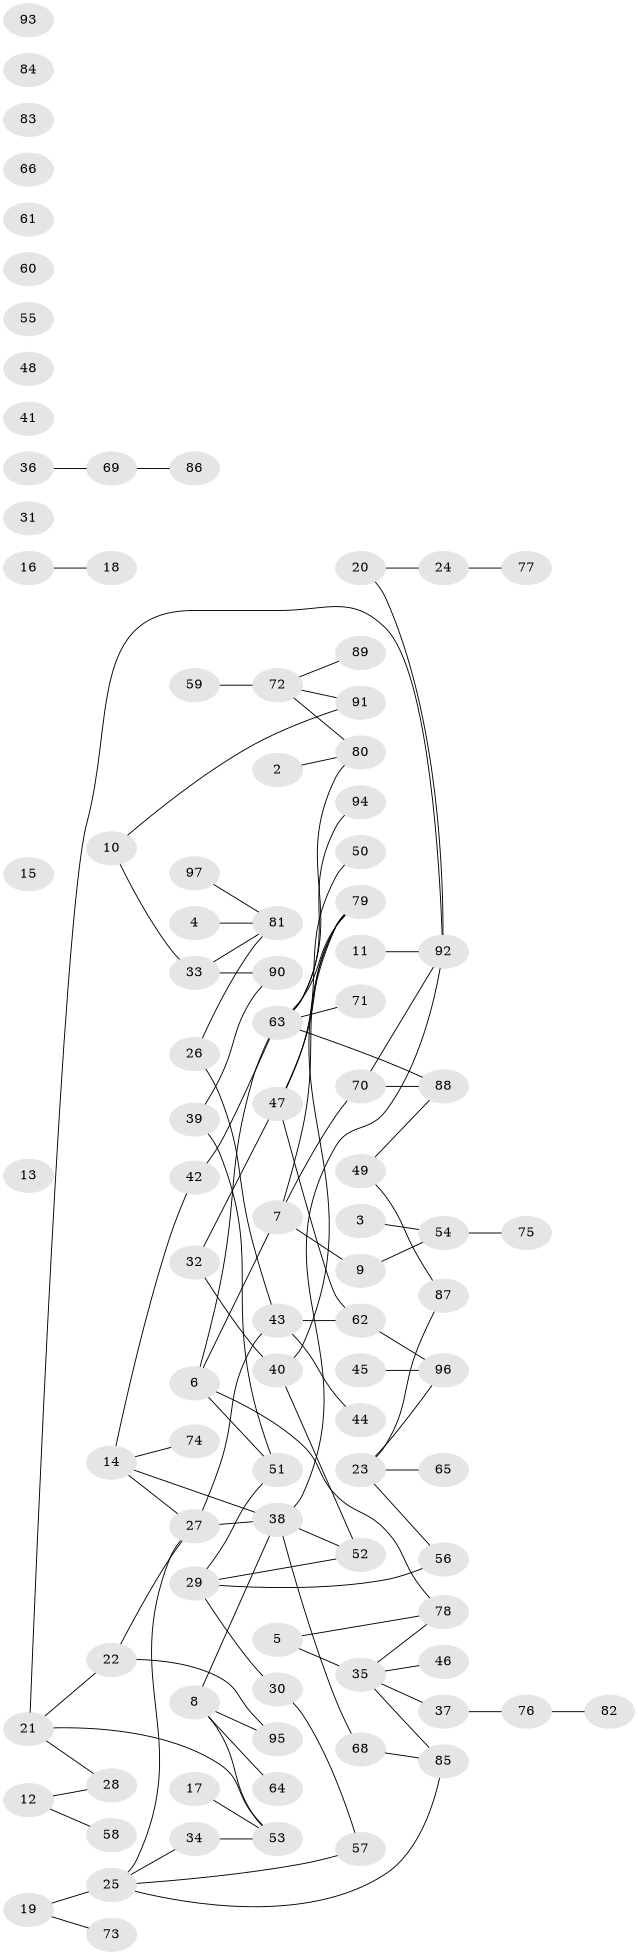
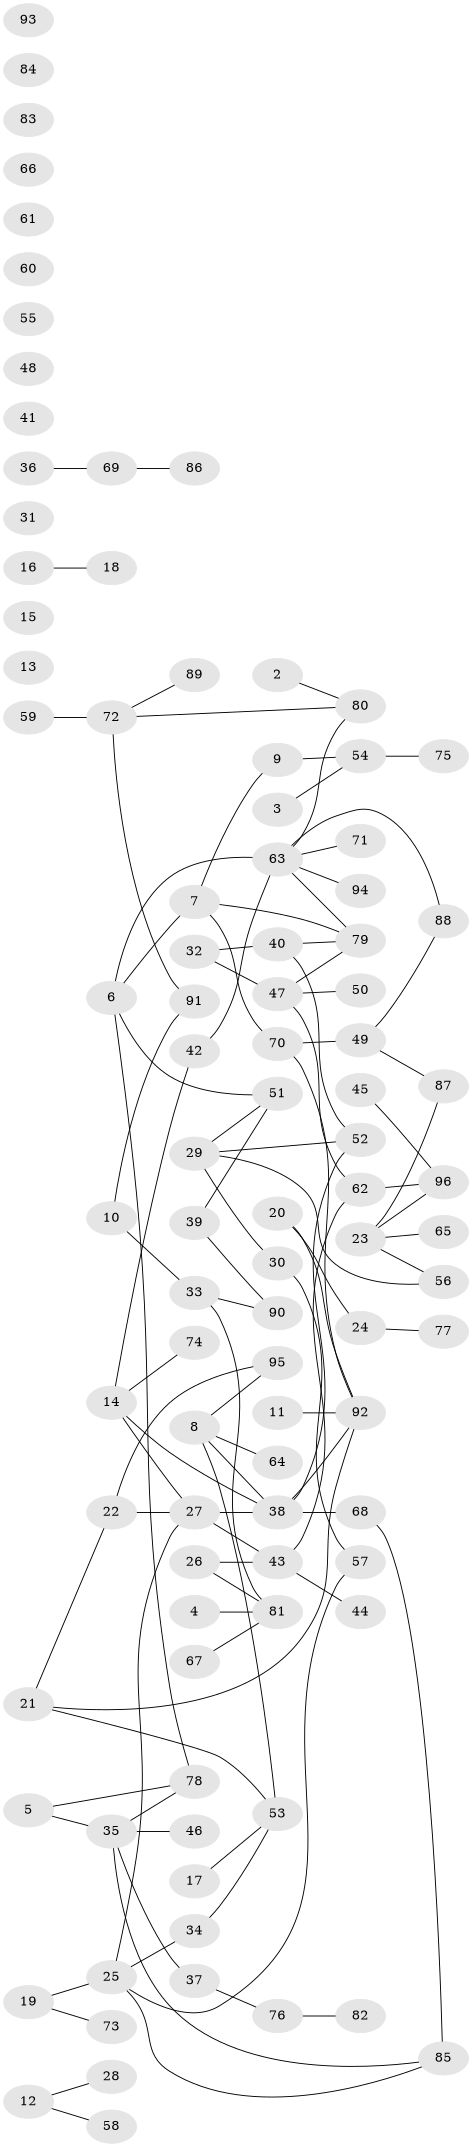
node "97": label "97" -> "67"
edge "70" -- "88": now "70" -- "49"
edge "21" -- "28": removed
